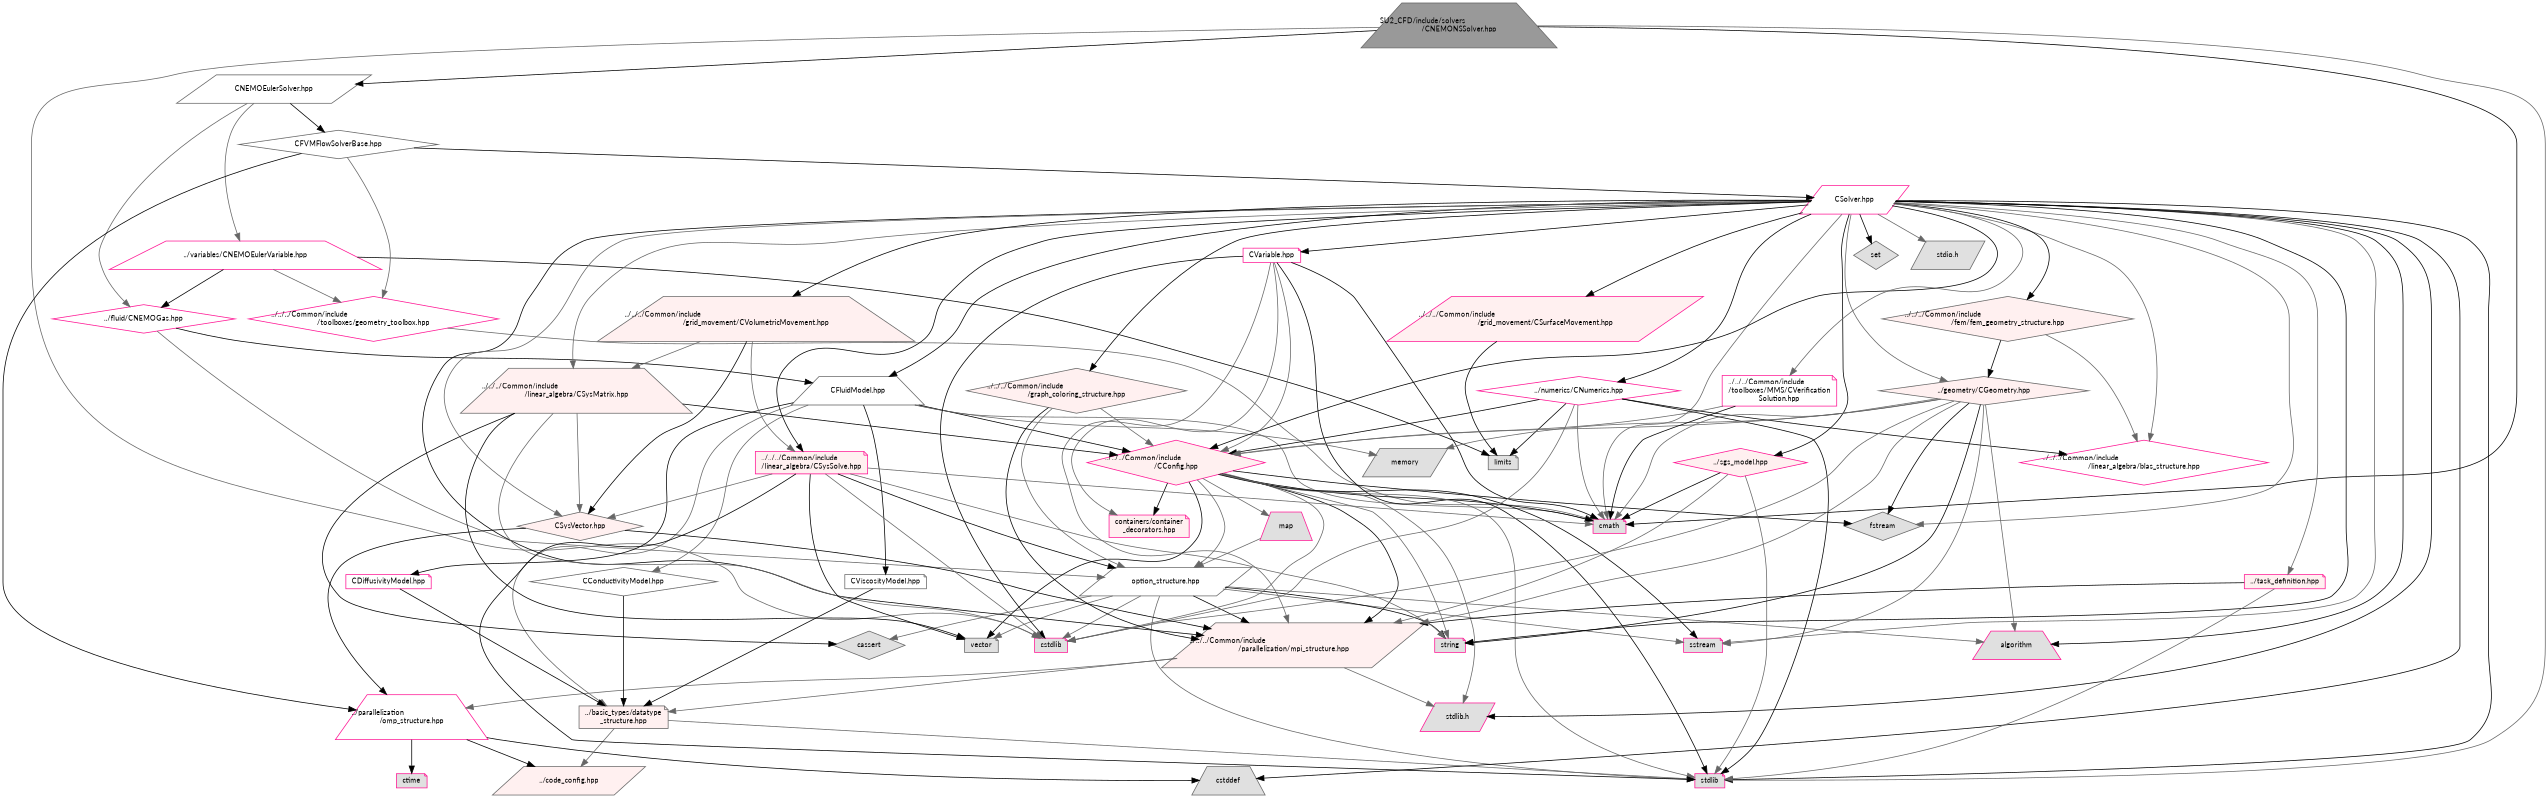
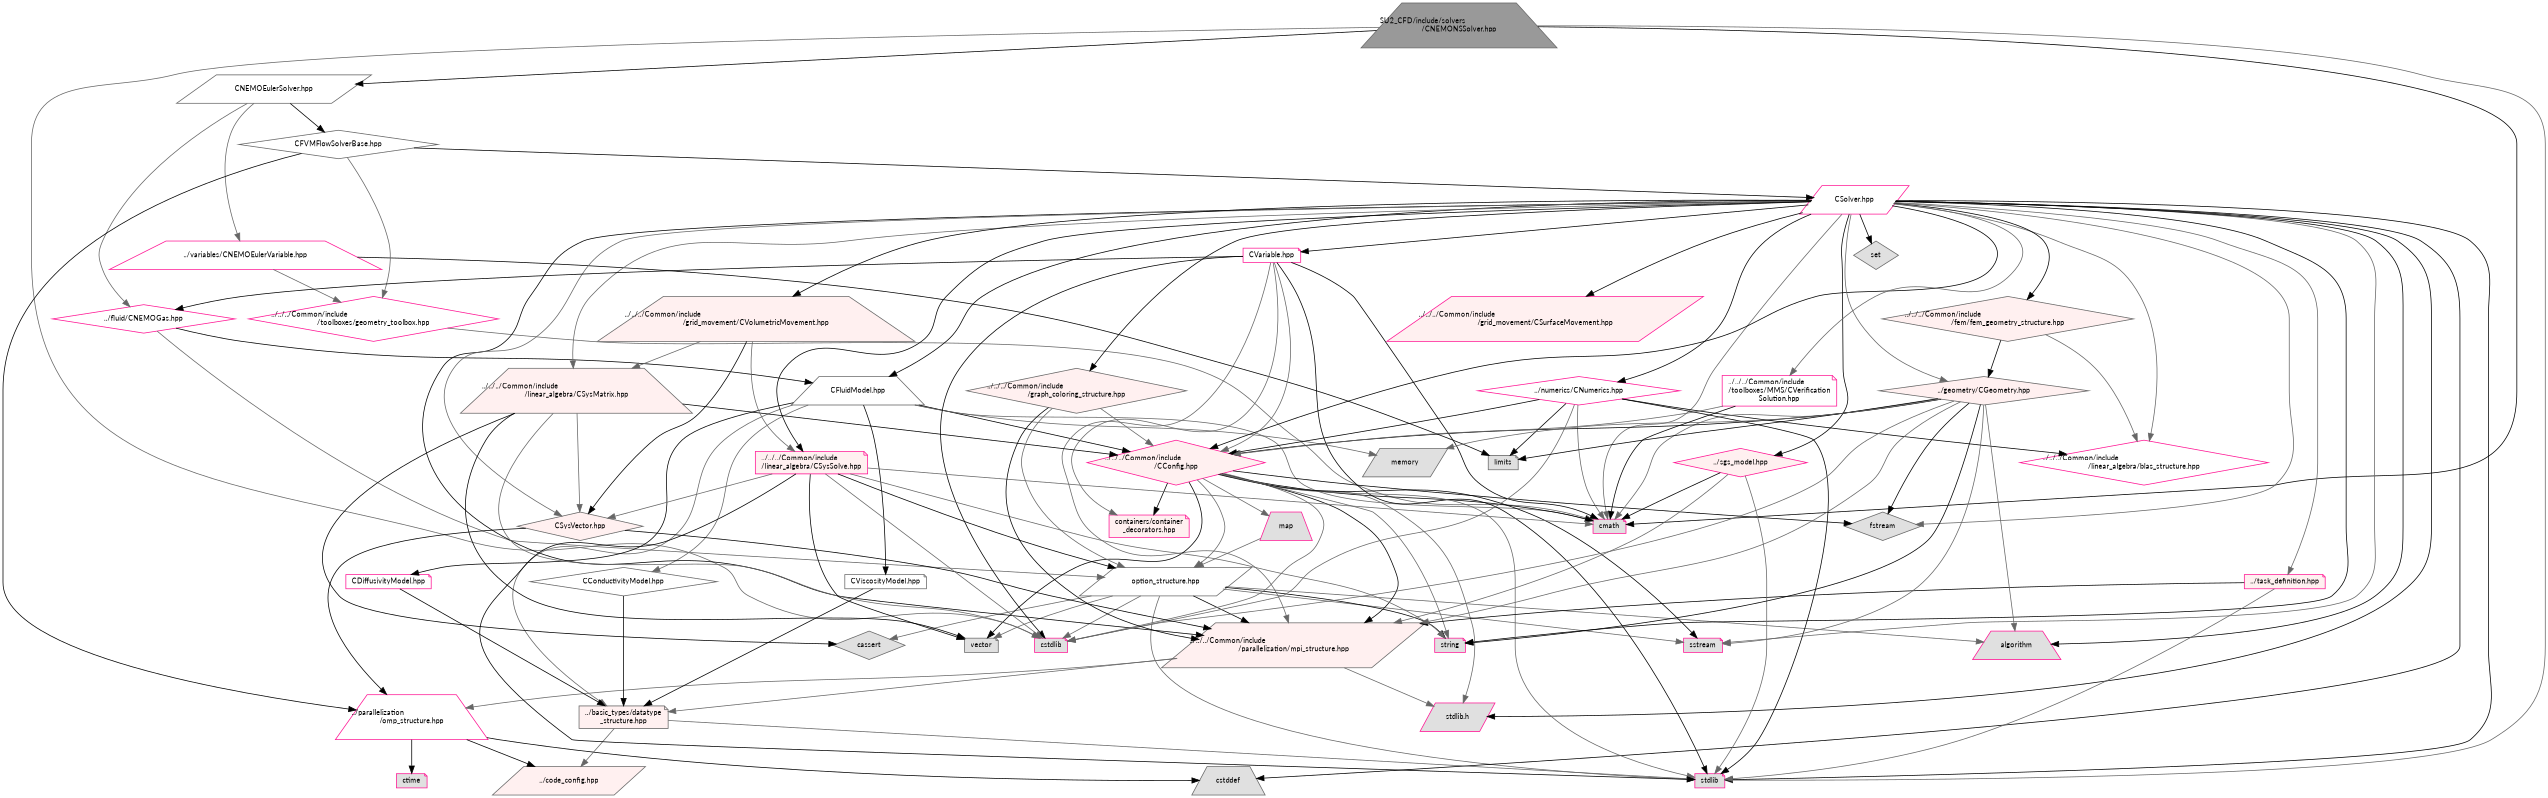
node "stdio.h": removed
edge "../variables/CNEMOEulerVariable.hpp" -> "../fluid/CNEMOGas.hpp": now "CVariable.hpp" -> "../fluid/CNEMOGas.hpp"
edge "../../../Common/include /grid_movement/CSurfaceMovement.hpp" -> "limits": now "../geometry/CGeometry.hpp" -> "limits"
edge "../geometry/CGeometry.hpp" -> "../../../Common/include /CConfig.hpp": color gray40 -> black
